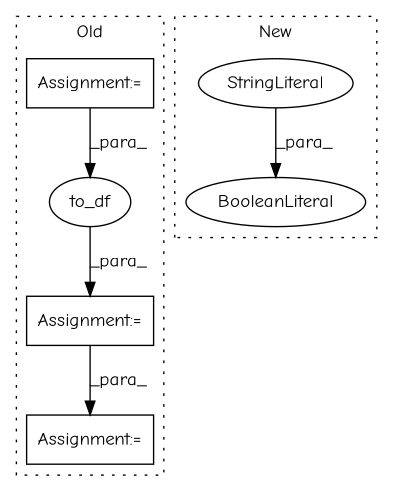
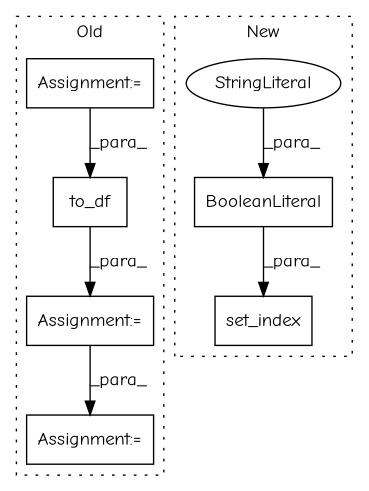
node "to_df": shape ellipse -> box
node "BooleanLiteral": shape ellipse -> box
node "set_index": added
